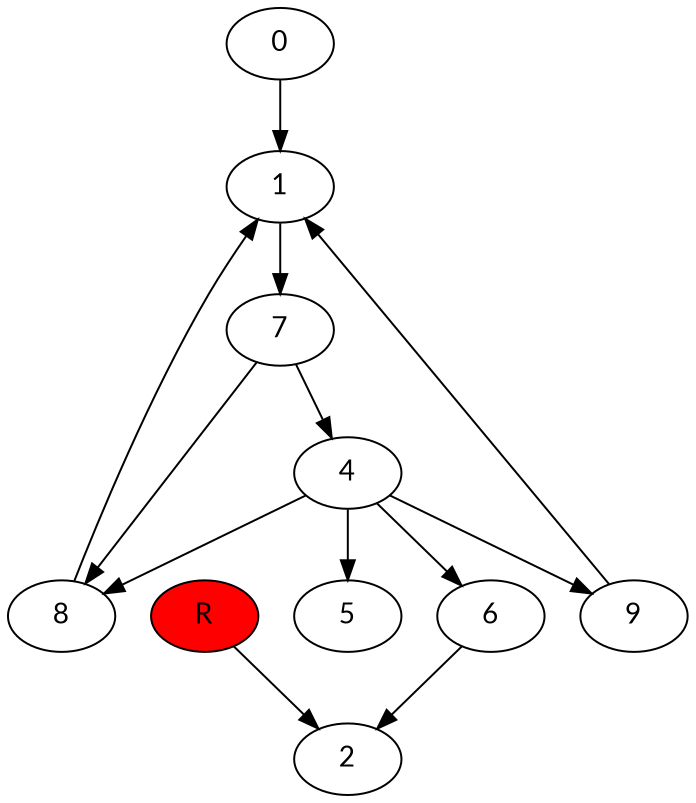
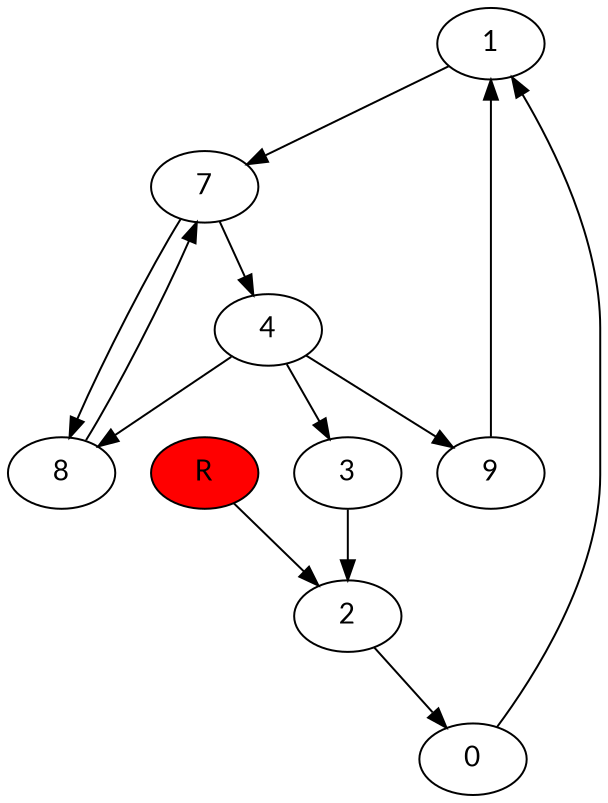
edge "8" -> "1": now "8" -> "7"
node "5": removed
node "6": label "6" -> "3"
edge "2" -> "0": added
